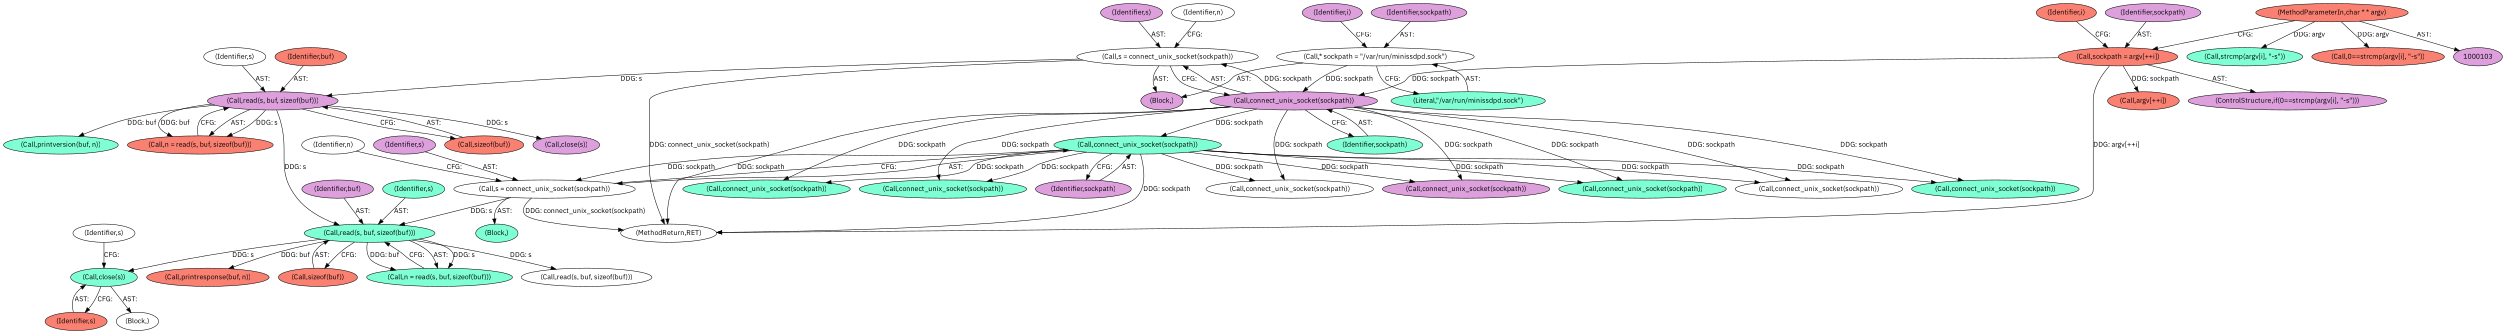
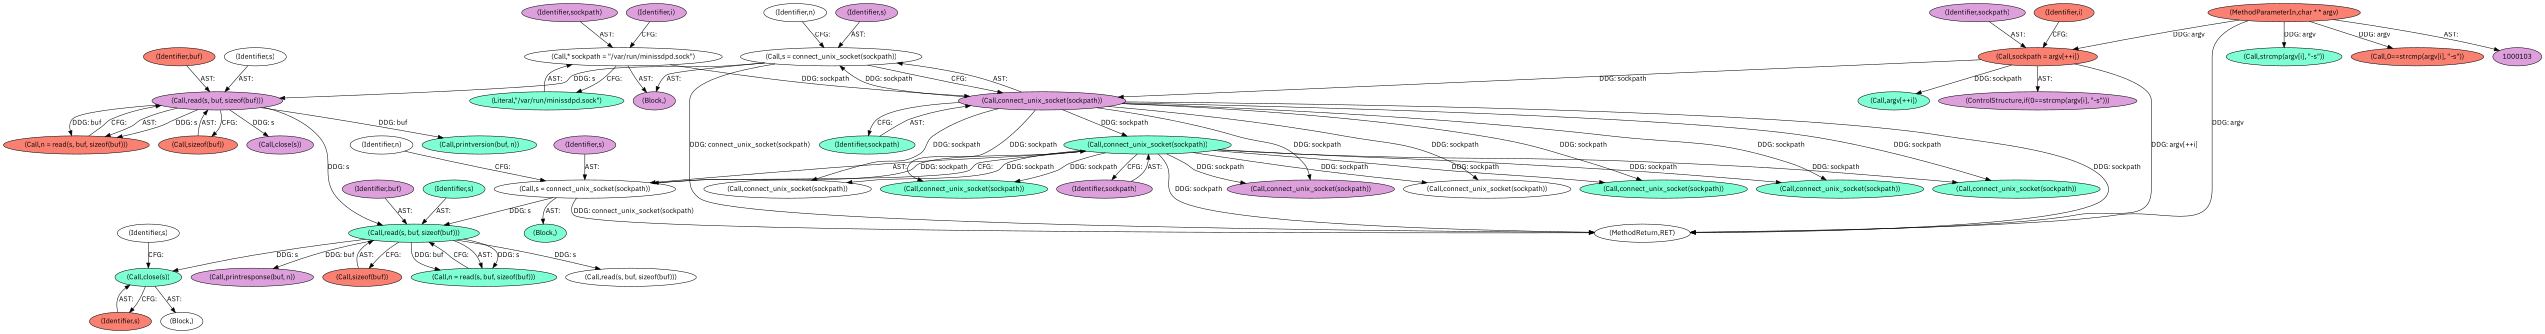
edge "(MethodParameterIn,char * * argv)" -> "(Call,sockpath = argv[++i])": label "CFG: " -> "DDG: argv"
node "(Call,argv[++i])": fillcolor salmon -> aquamarine
edge "(MethodParameterIn,char * * argv)" -> "(MethodReturn,RET)": added, label "DDG: argv"
node "(Call,printresponse(buf, n))": fillcolor salmon -> plum
